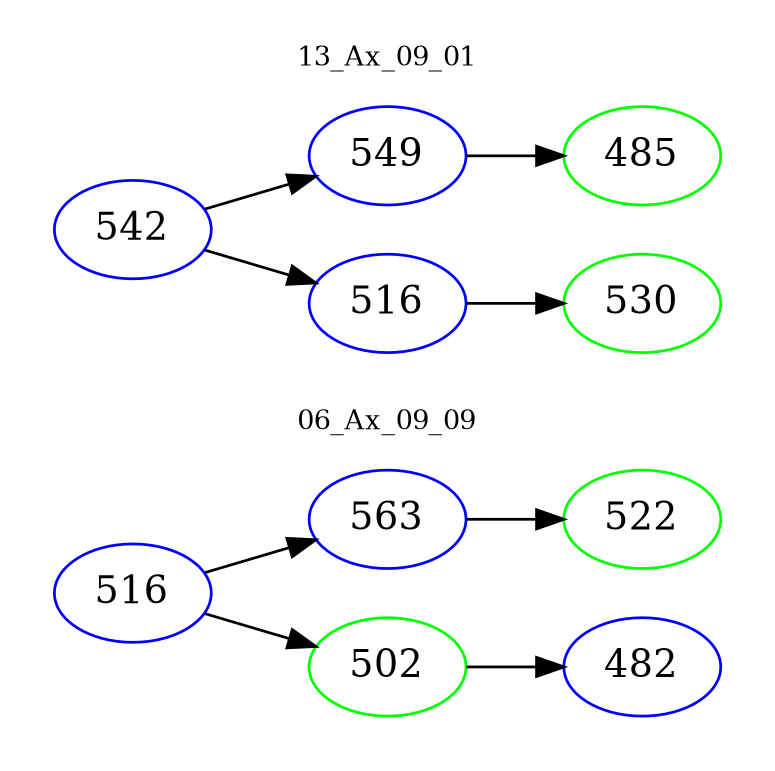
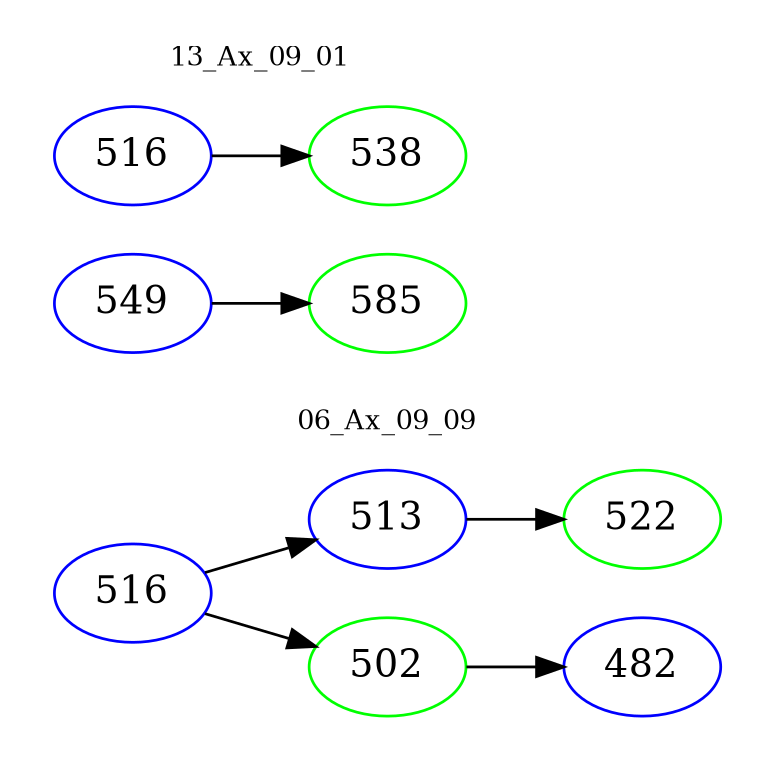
node "485": label "485" -> "585"
node "542": removed
node "530": label "530" -> "538"
node "563": label "563" -> "513"
